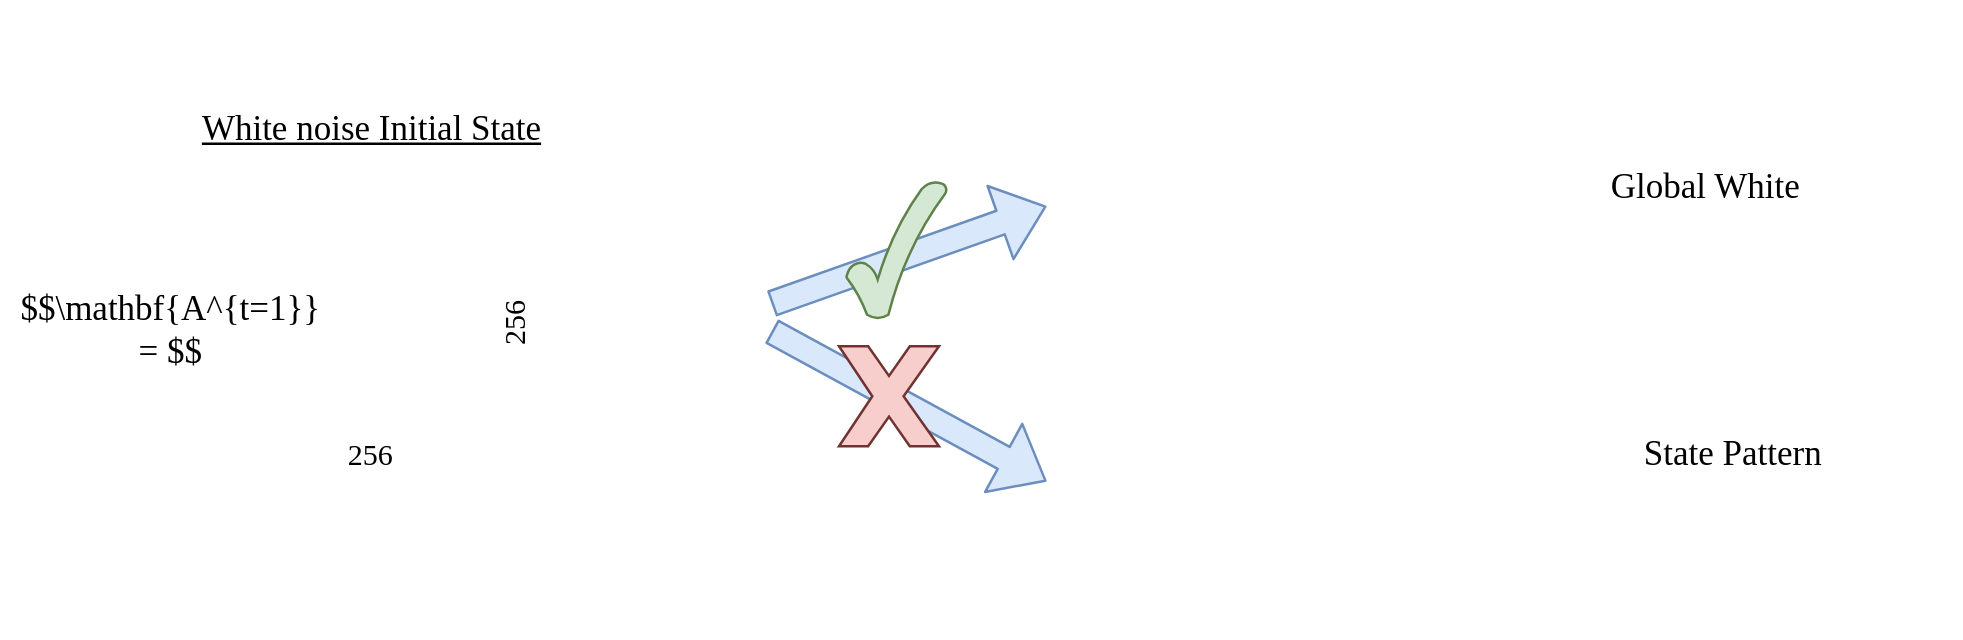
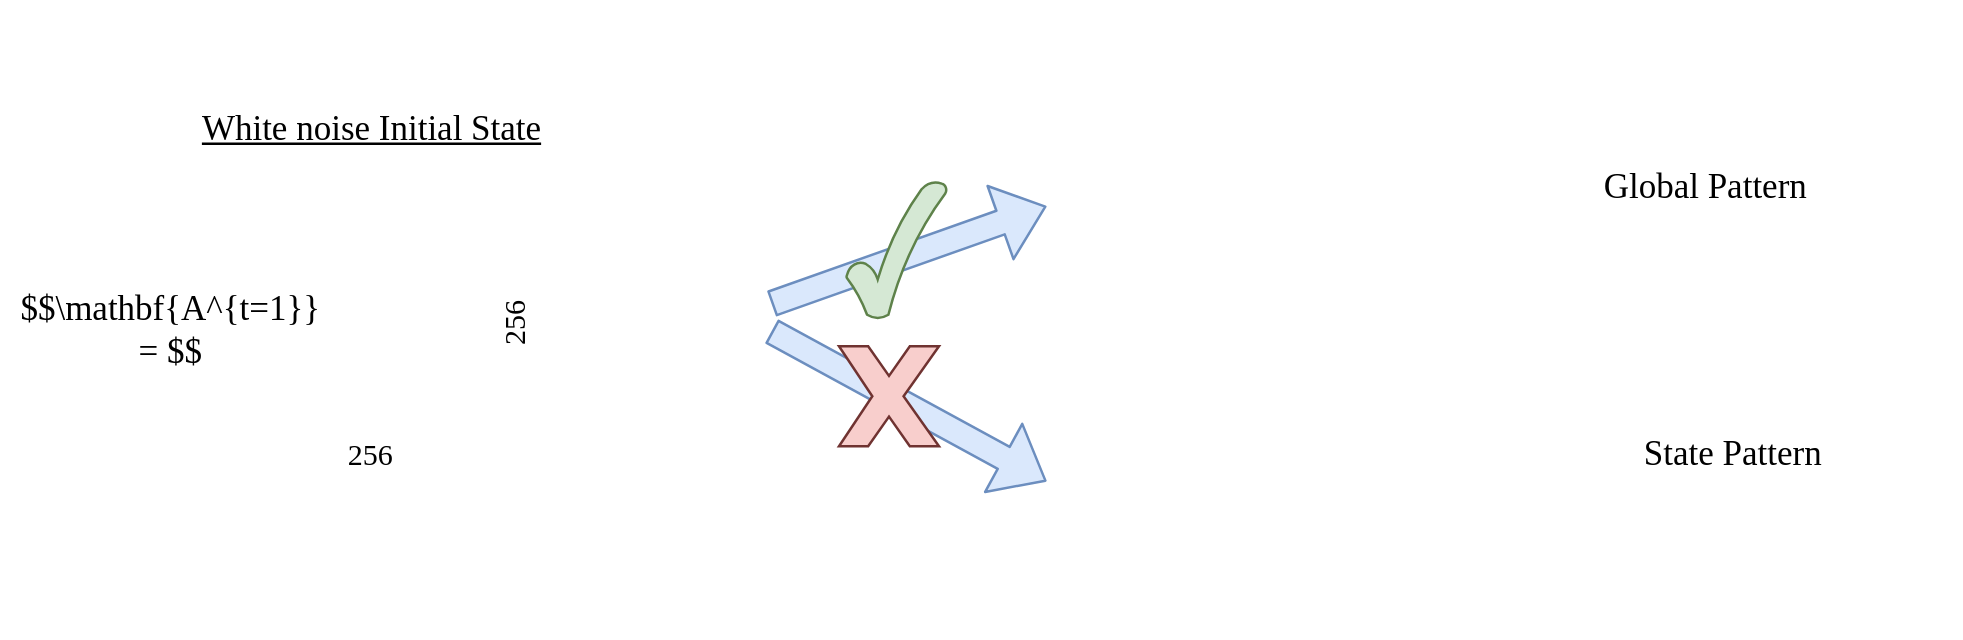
node "Global White": label "Global White" -> "Global Pattern"
